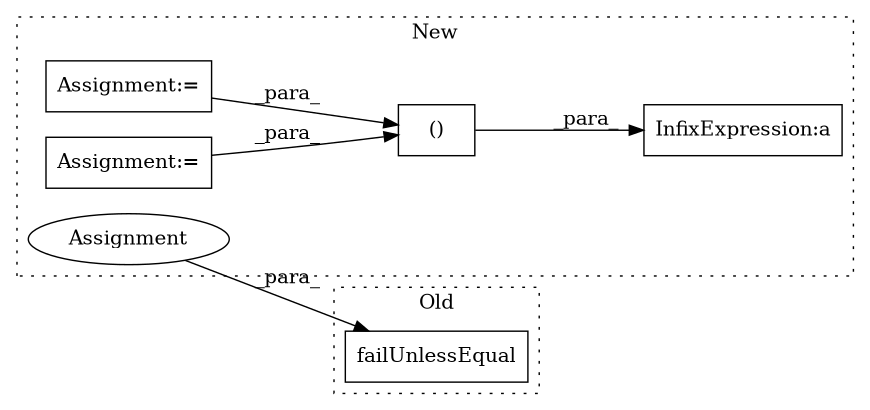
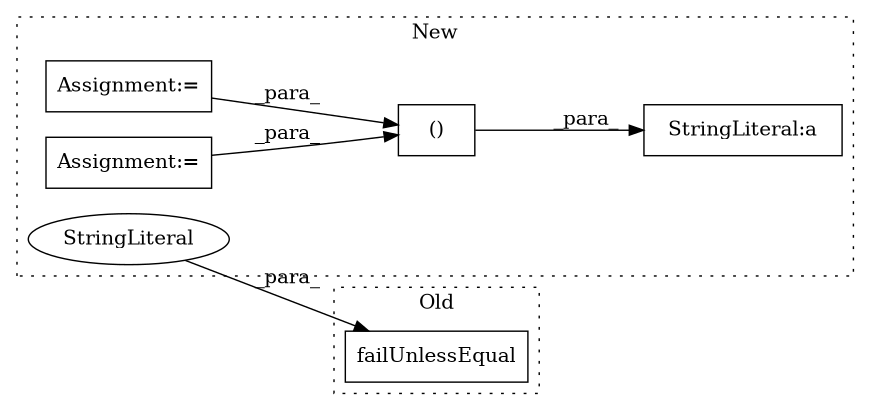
node "InfixExpression:a": label "InfixExpression:a" -> "StringLiteral:a"
node "Assignment": label "Assignment" -> "StringLiteral"
